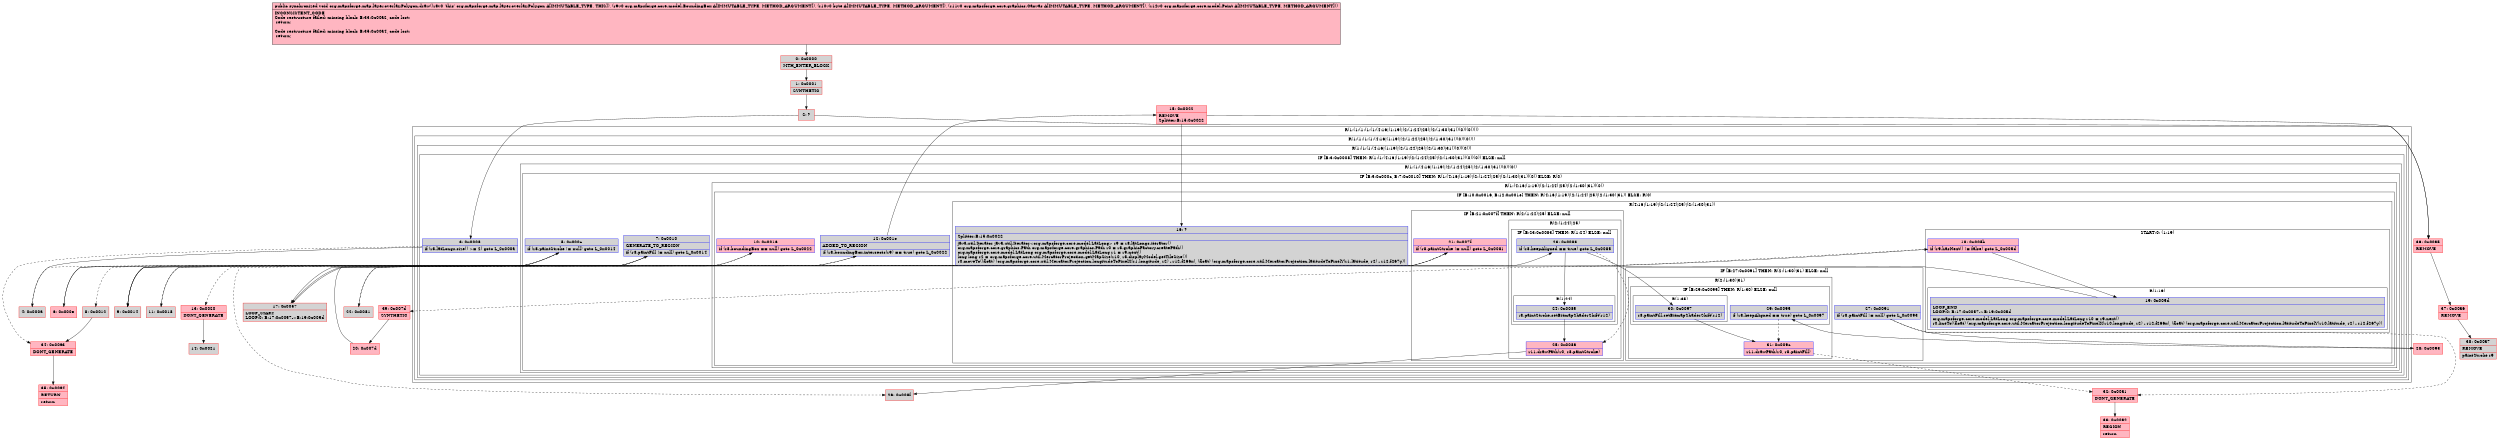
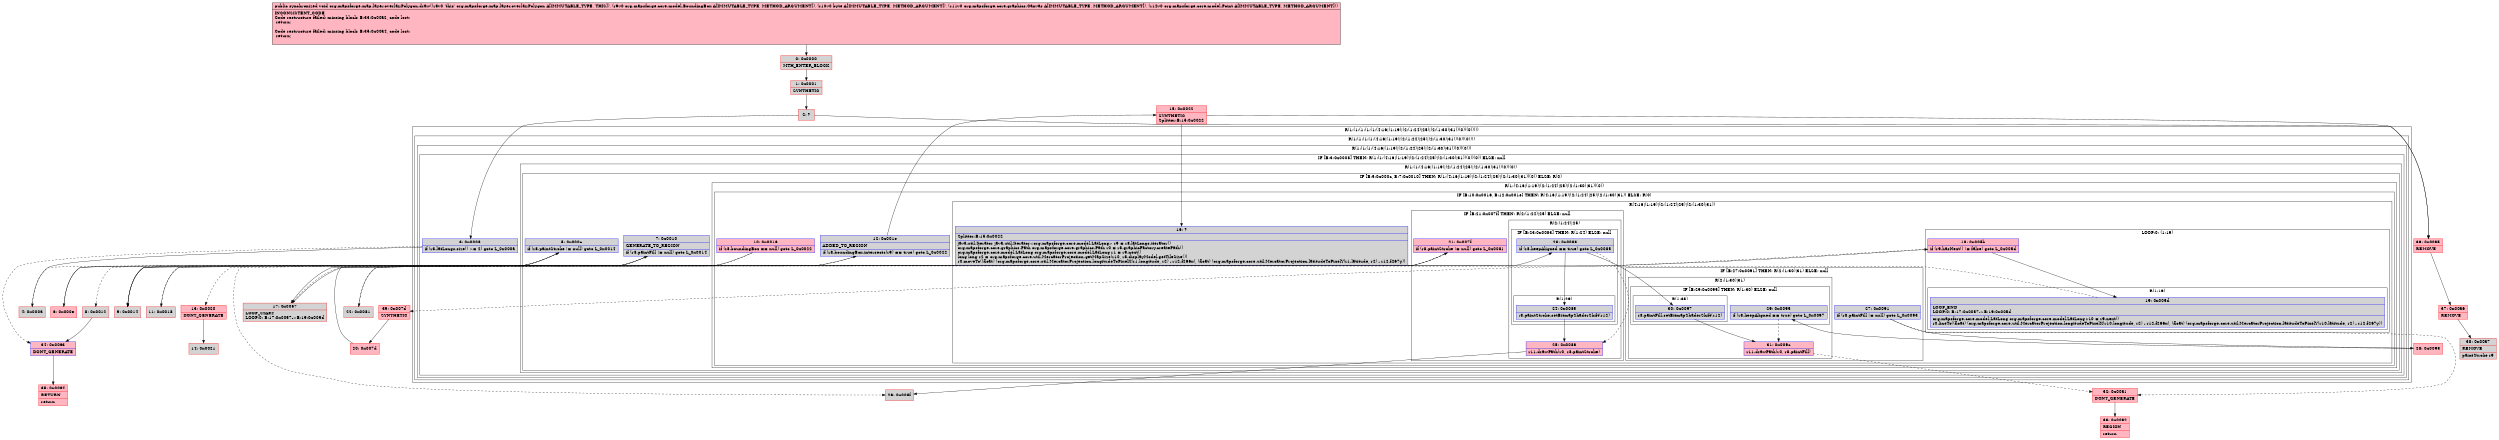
node "15: 0x0022": text "REMOVE" -> "SYNTHETIC"
cluster "START:0: (1:19)": label "START:0: (1:19)" -> "LOOP:0: (1:19)"
edge "9: 0x0014" -> "10: 0x0016": reversed
edge "19: 0x005d" -> "17: 0x0057": style solid -> dashed
cluster "R(1:24)": label "R(1:24)" -> "R(1:29)"
node "34: 0x00a3": color red -> blue
